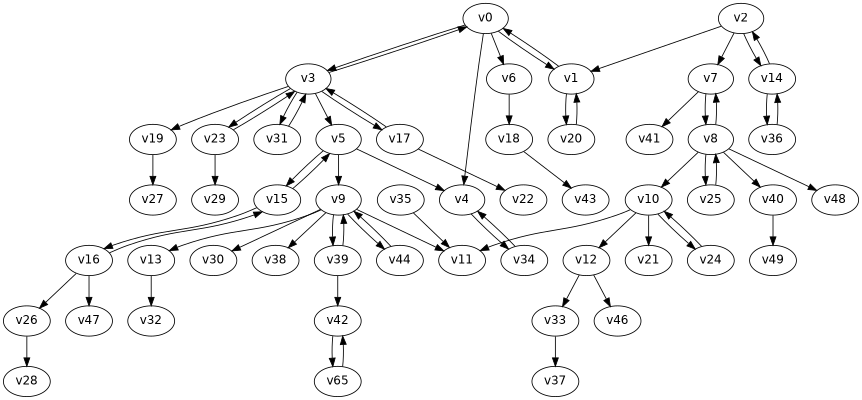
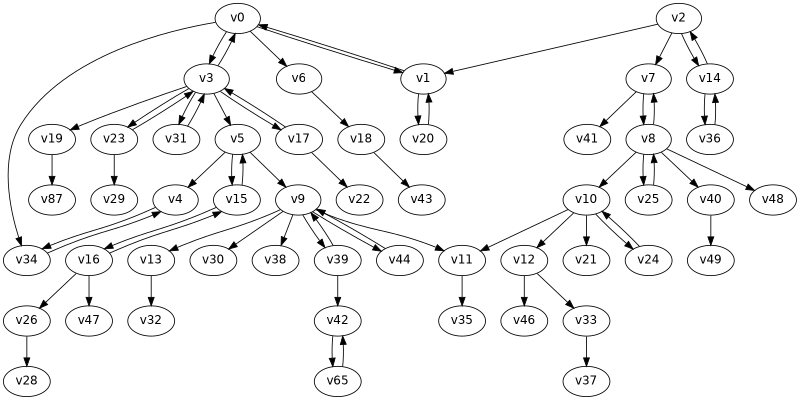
edge "v0" -> "v4": now "v0" -> "v34"
node "v27": label "v27" -> "v87"
edge "v35" -> "v11": reversed
